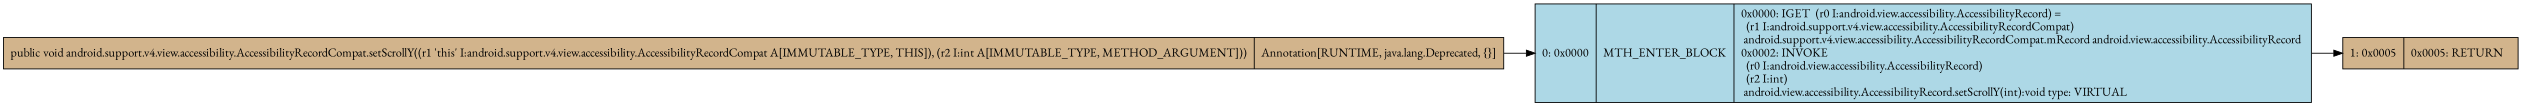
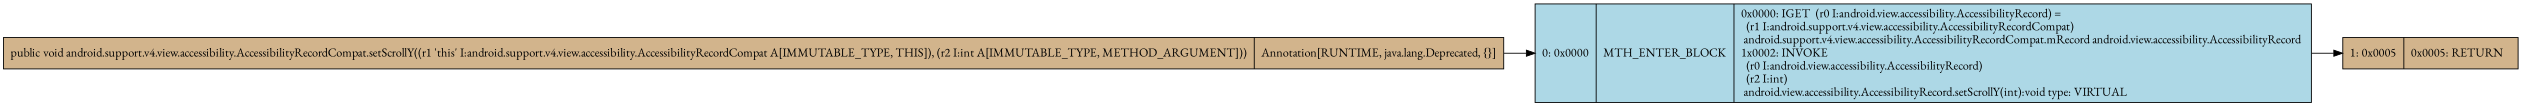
node "0: 0x0000": text "0x0002: INVOKE" -> "1x0002: INVOKE"
